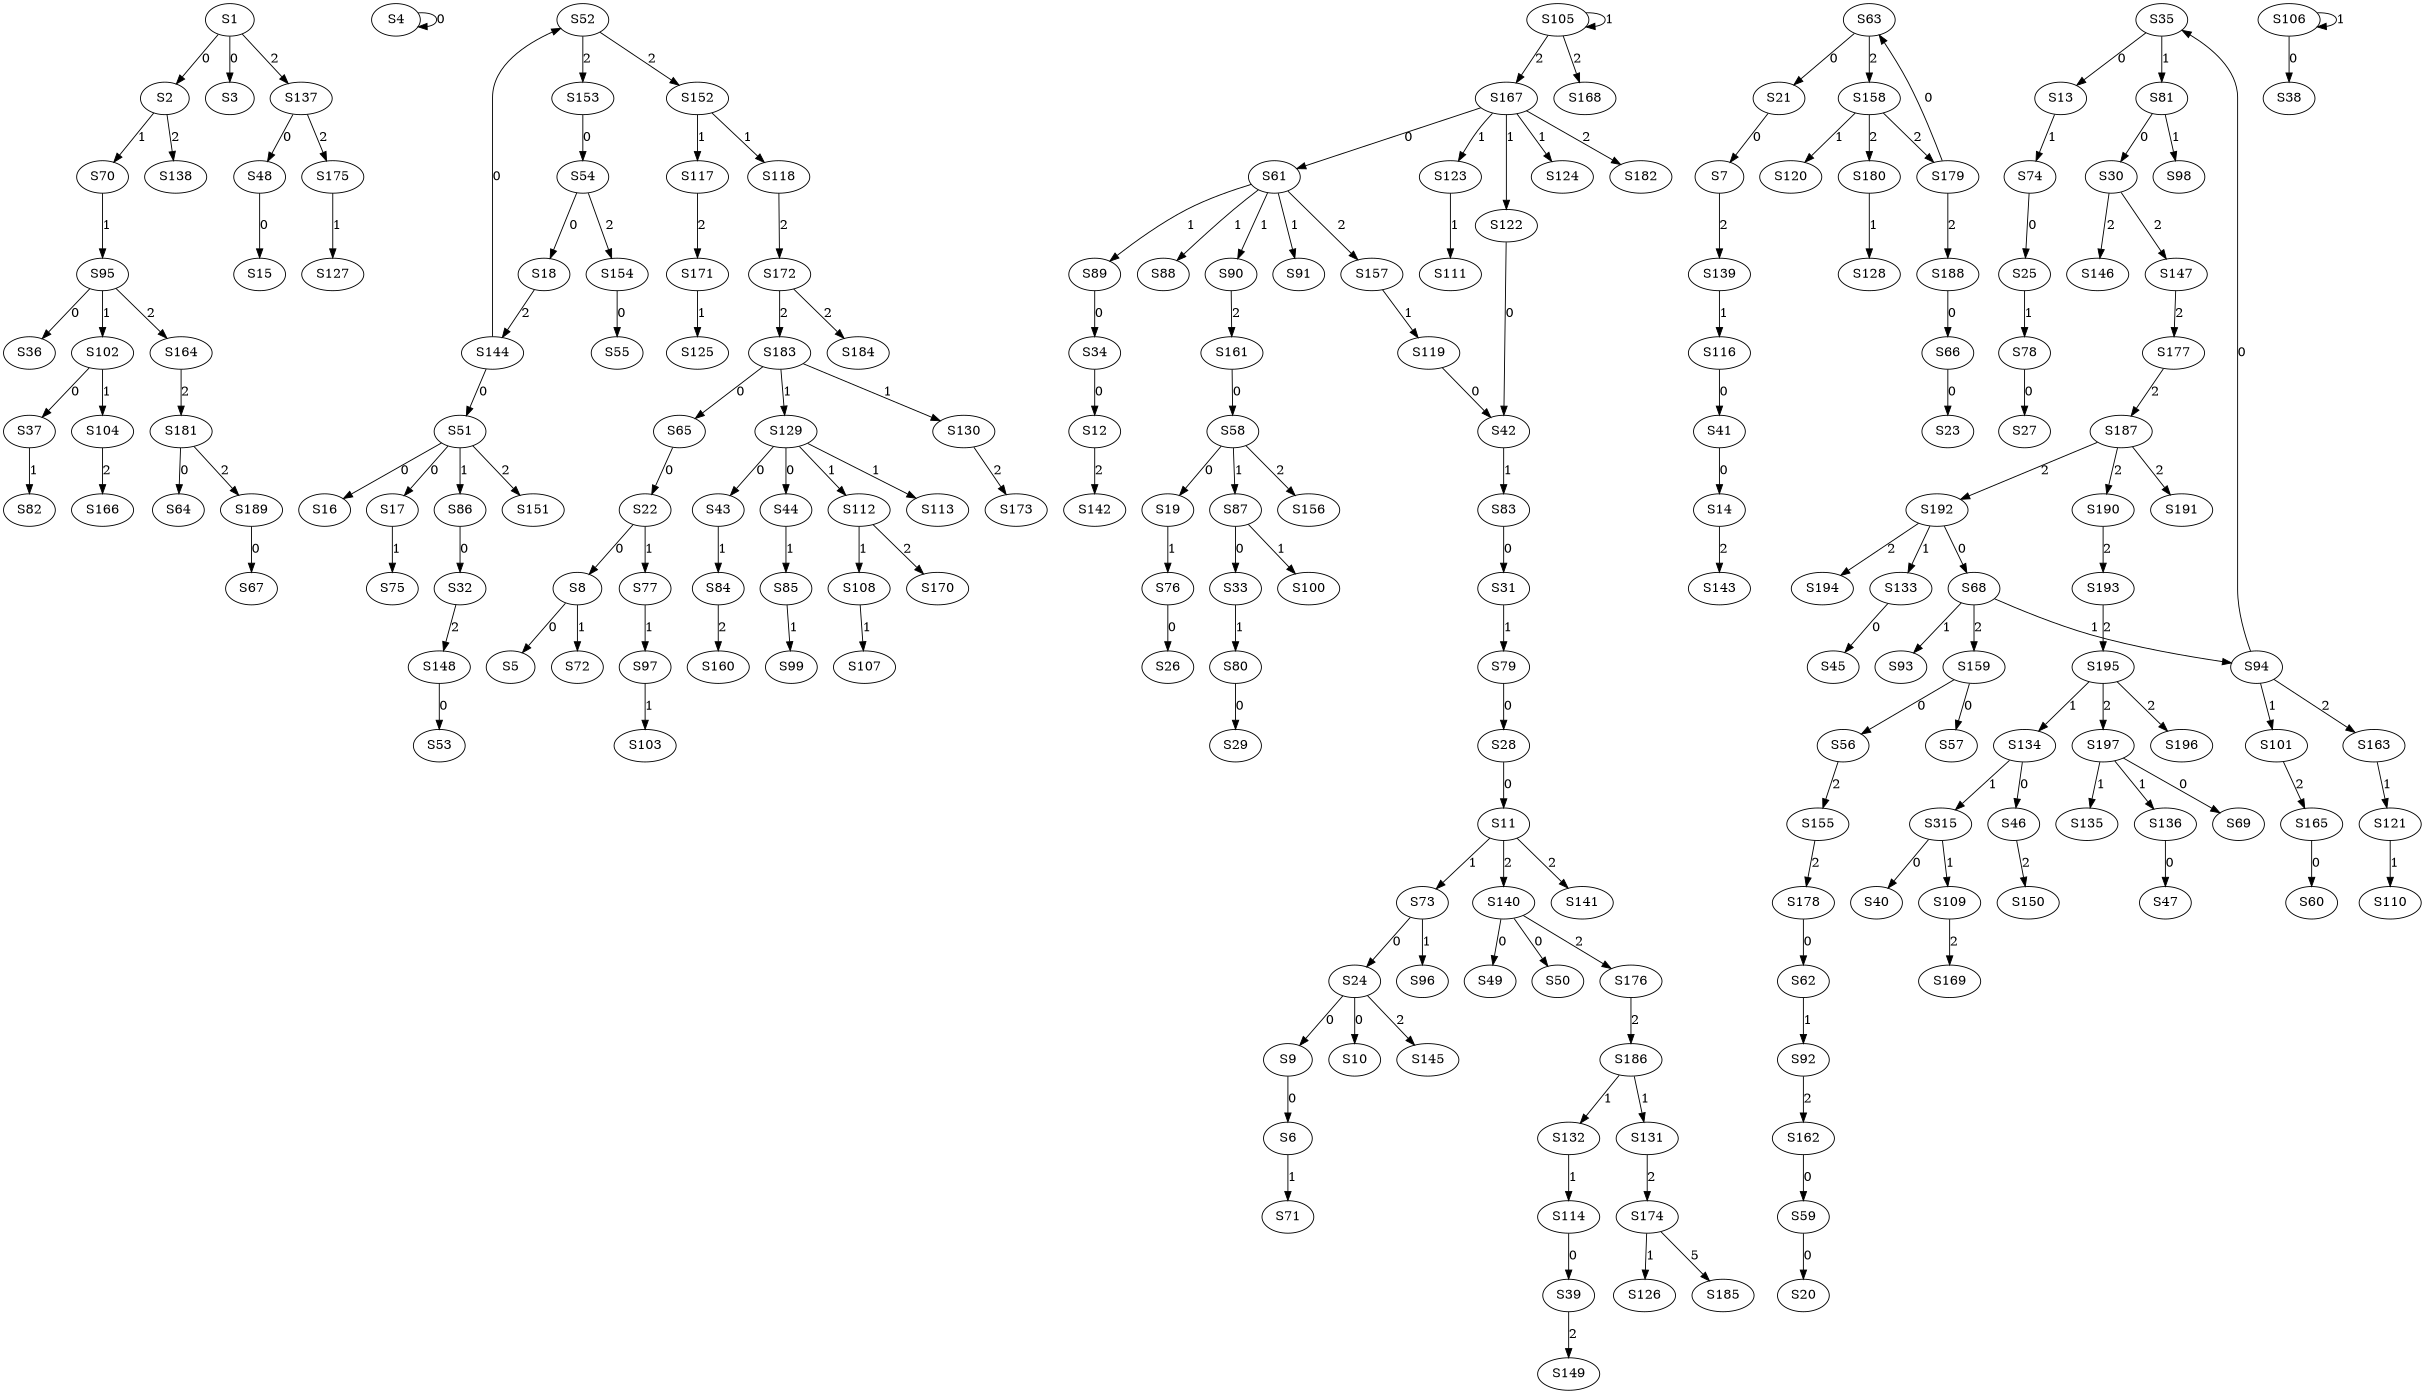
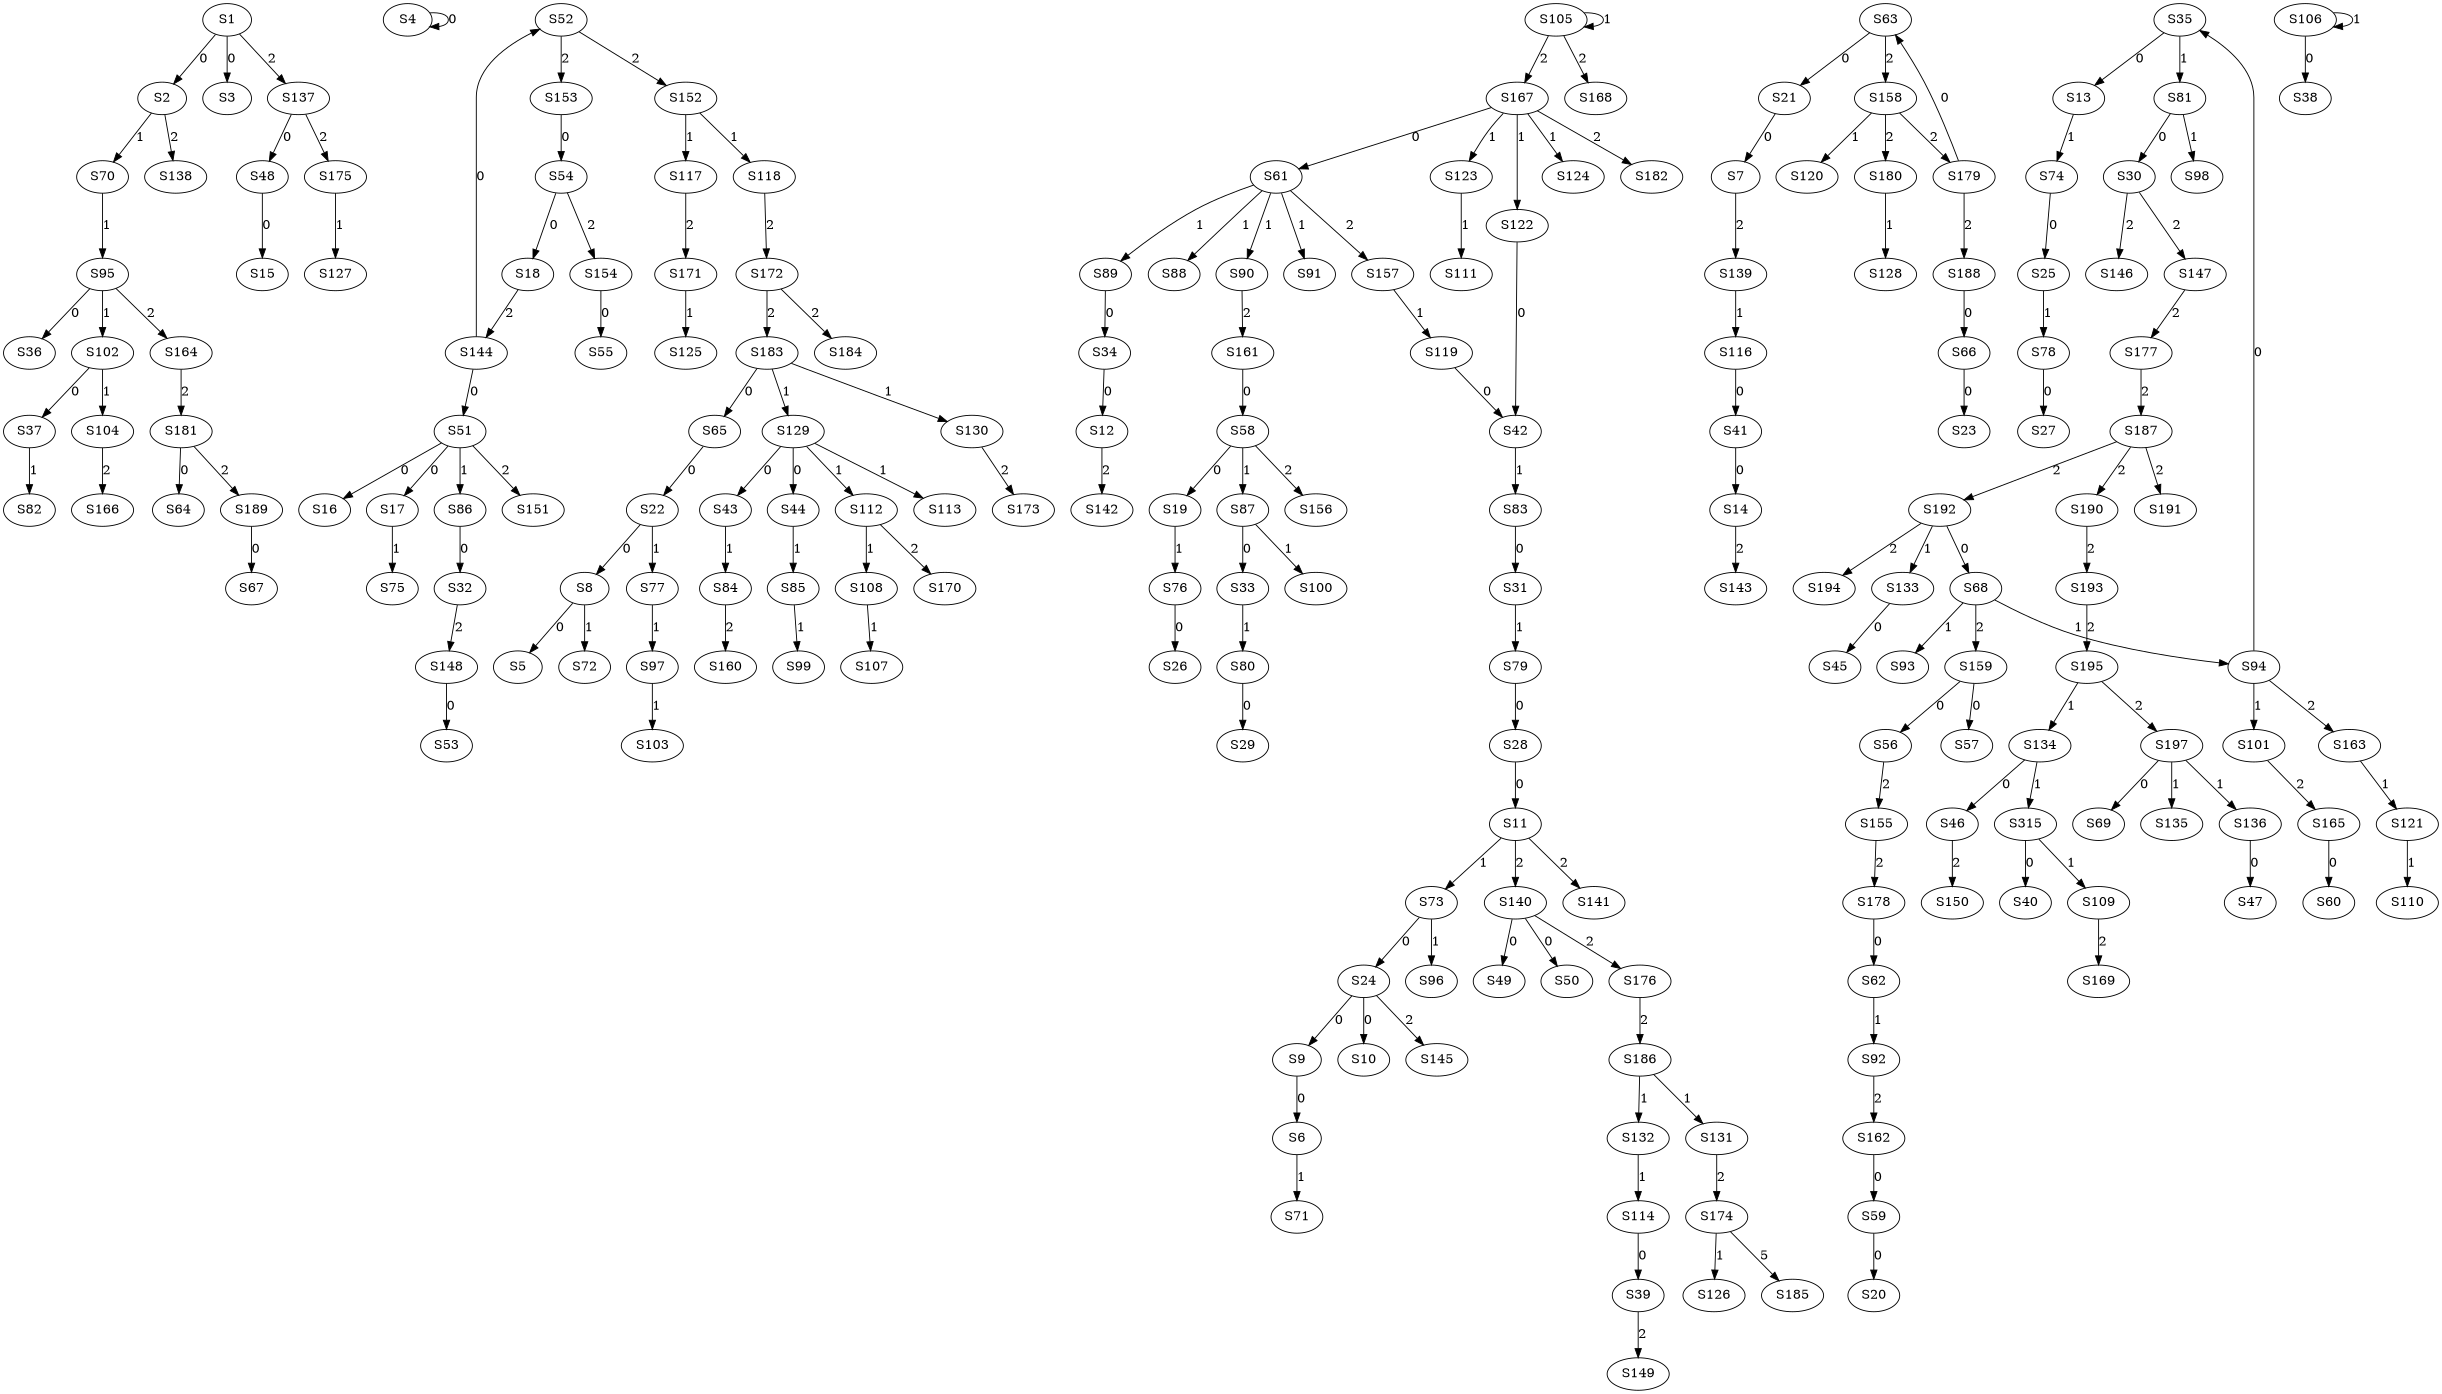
node "S196": removed
